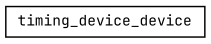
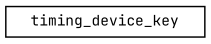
node "timing_device_device": label "timing_device_device" -> "timing_device_key"
